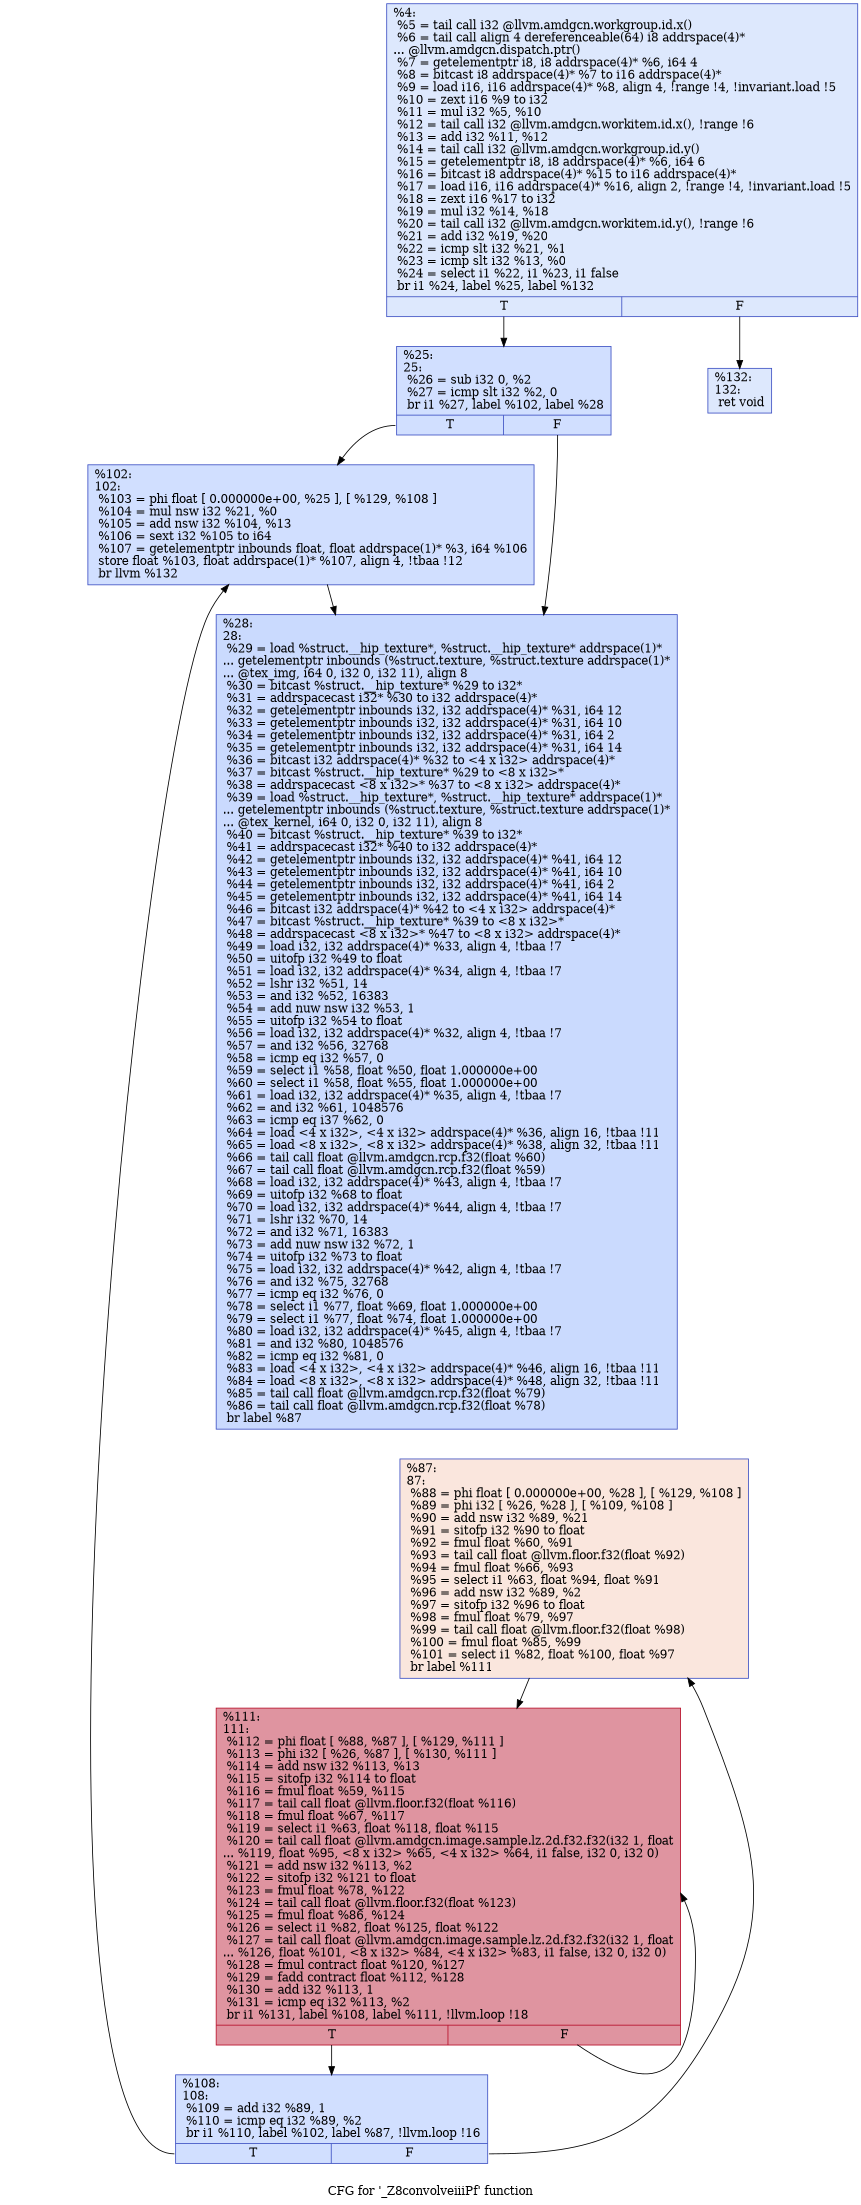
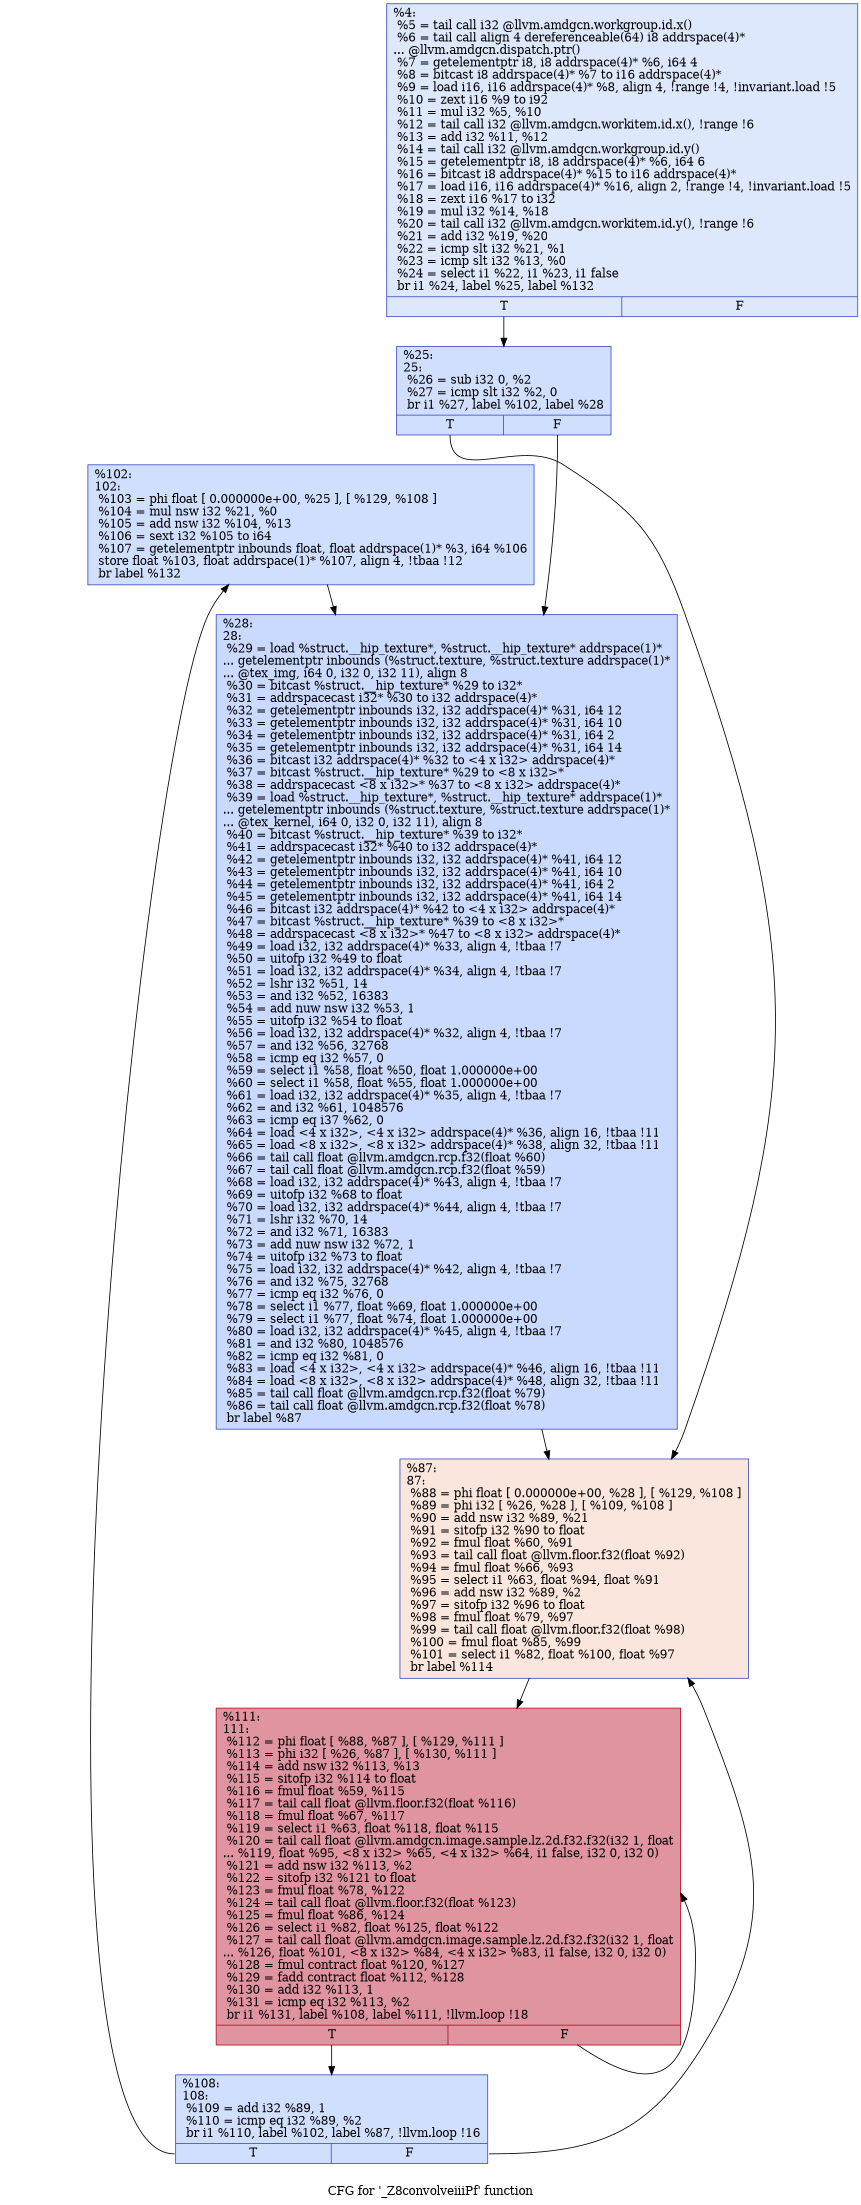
node "%4:": text "%10 = zext i16 %9 to i32" -> "%10 = zext i16 %9 to i92"
node "%132:": removed
edge "%25:" -> "%102:": now "%25:" -> "%87:"
node "%102:": text "br llvm %132" -> "br label %132"
edge "%28:" -> "%87:": added
node "%87:": text "br label %111" -> "br label %114"
